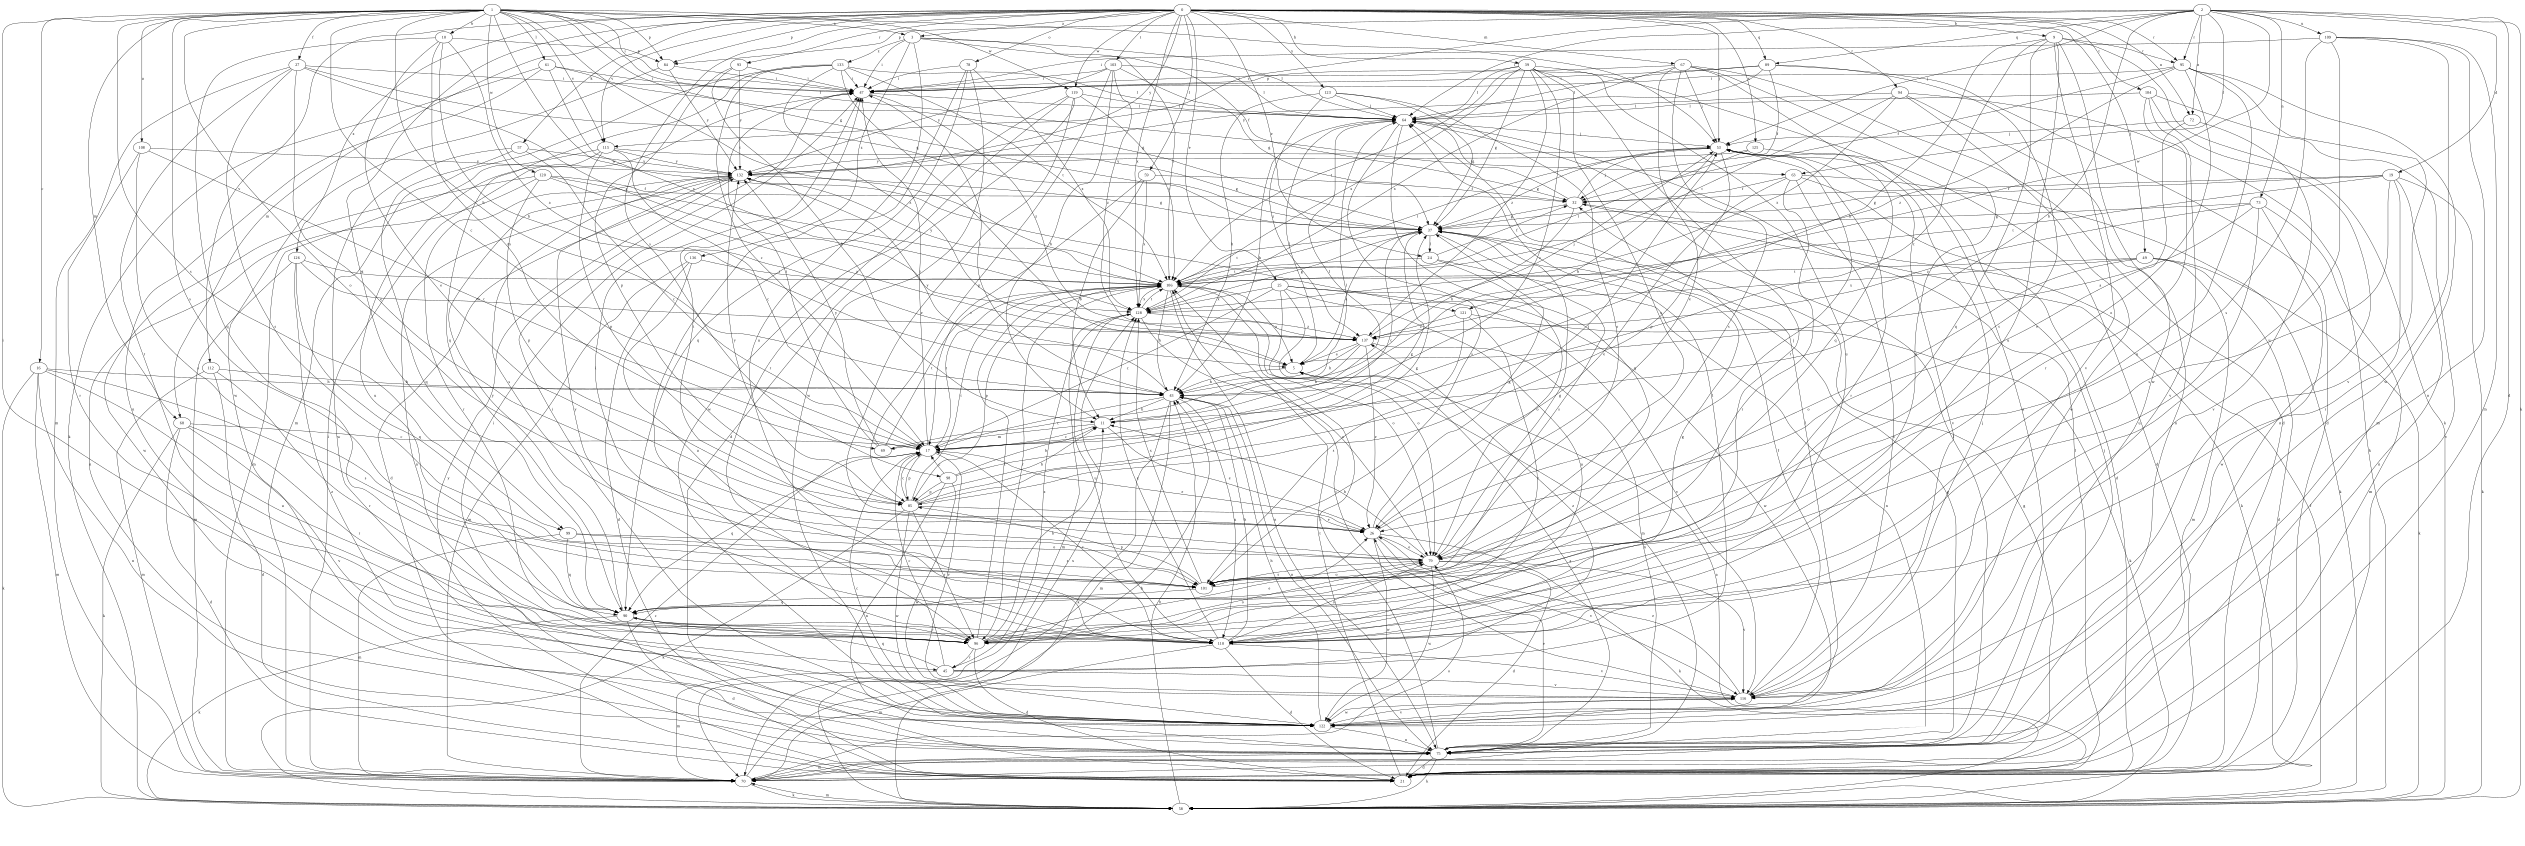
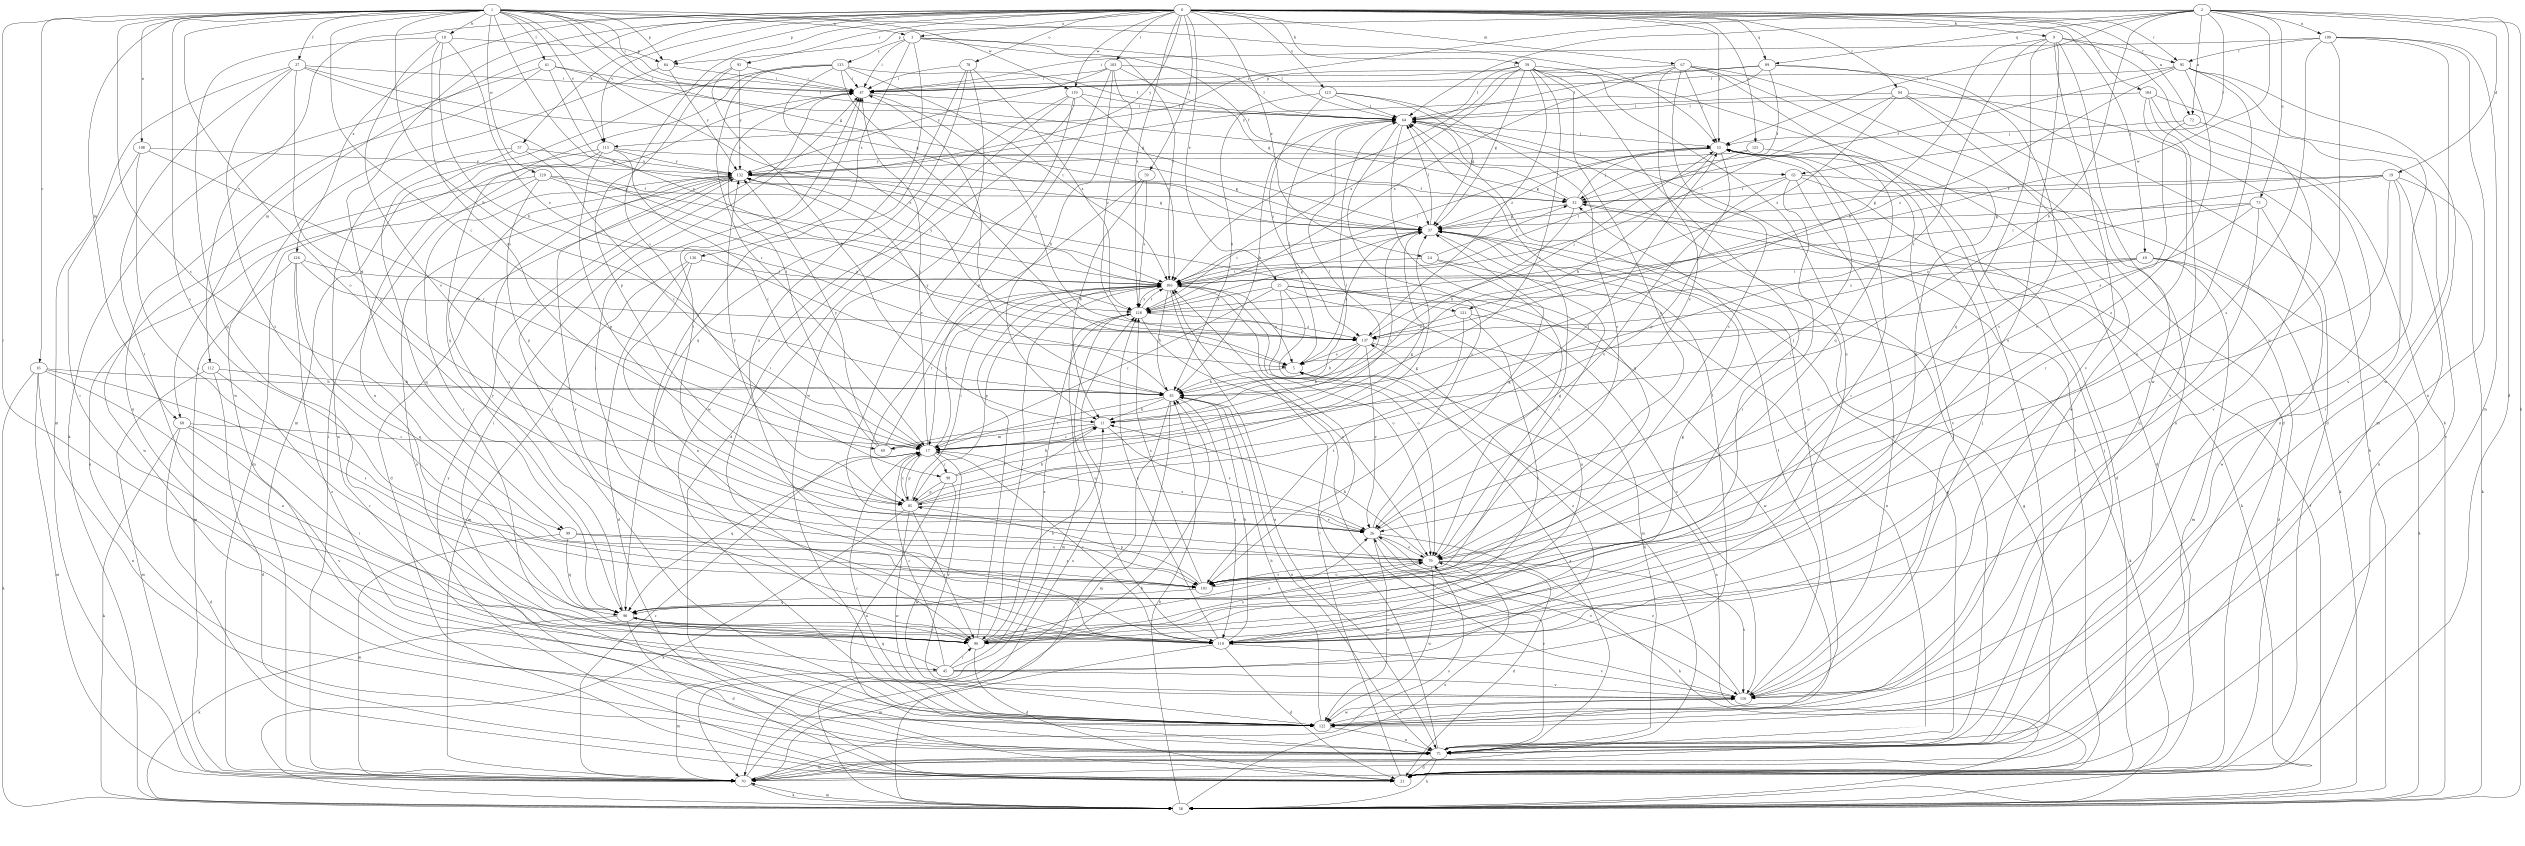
edge "2" -> "95": now "109" -> "95"
edge "59" -> "32": now "132" -> "32"
edge "37" -> "24": now "37" -> "64"
edge "98" -> "17": reversed
edge "110" -> "79": now "58" -> "79"
edge "96" -> "45": reversed
edge "73" -> "70": removed, label "m"
